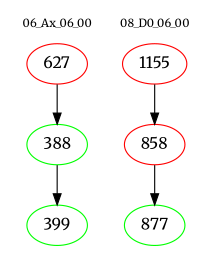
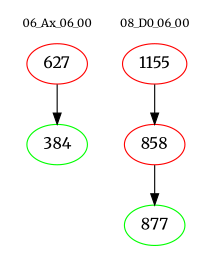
node "388": label "388" -> "384"
node "399": removed
